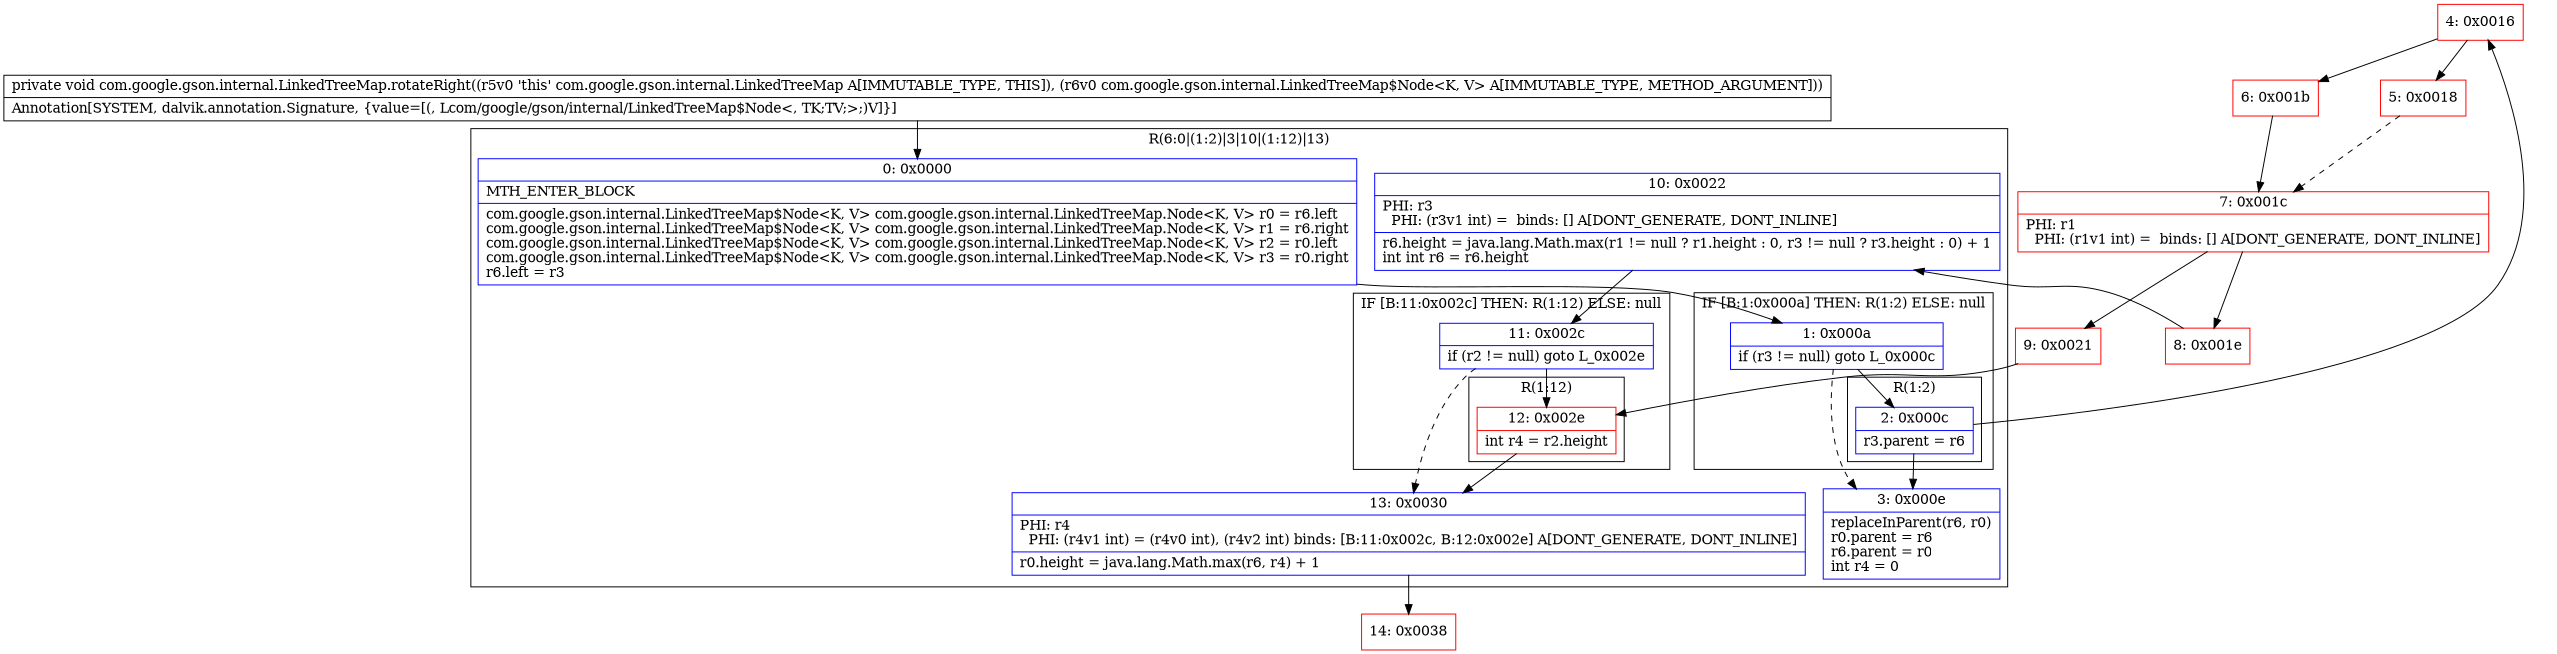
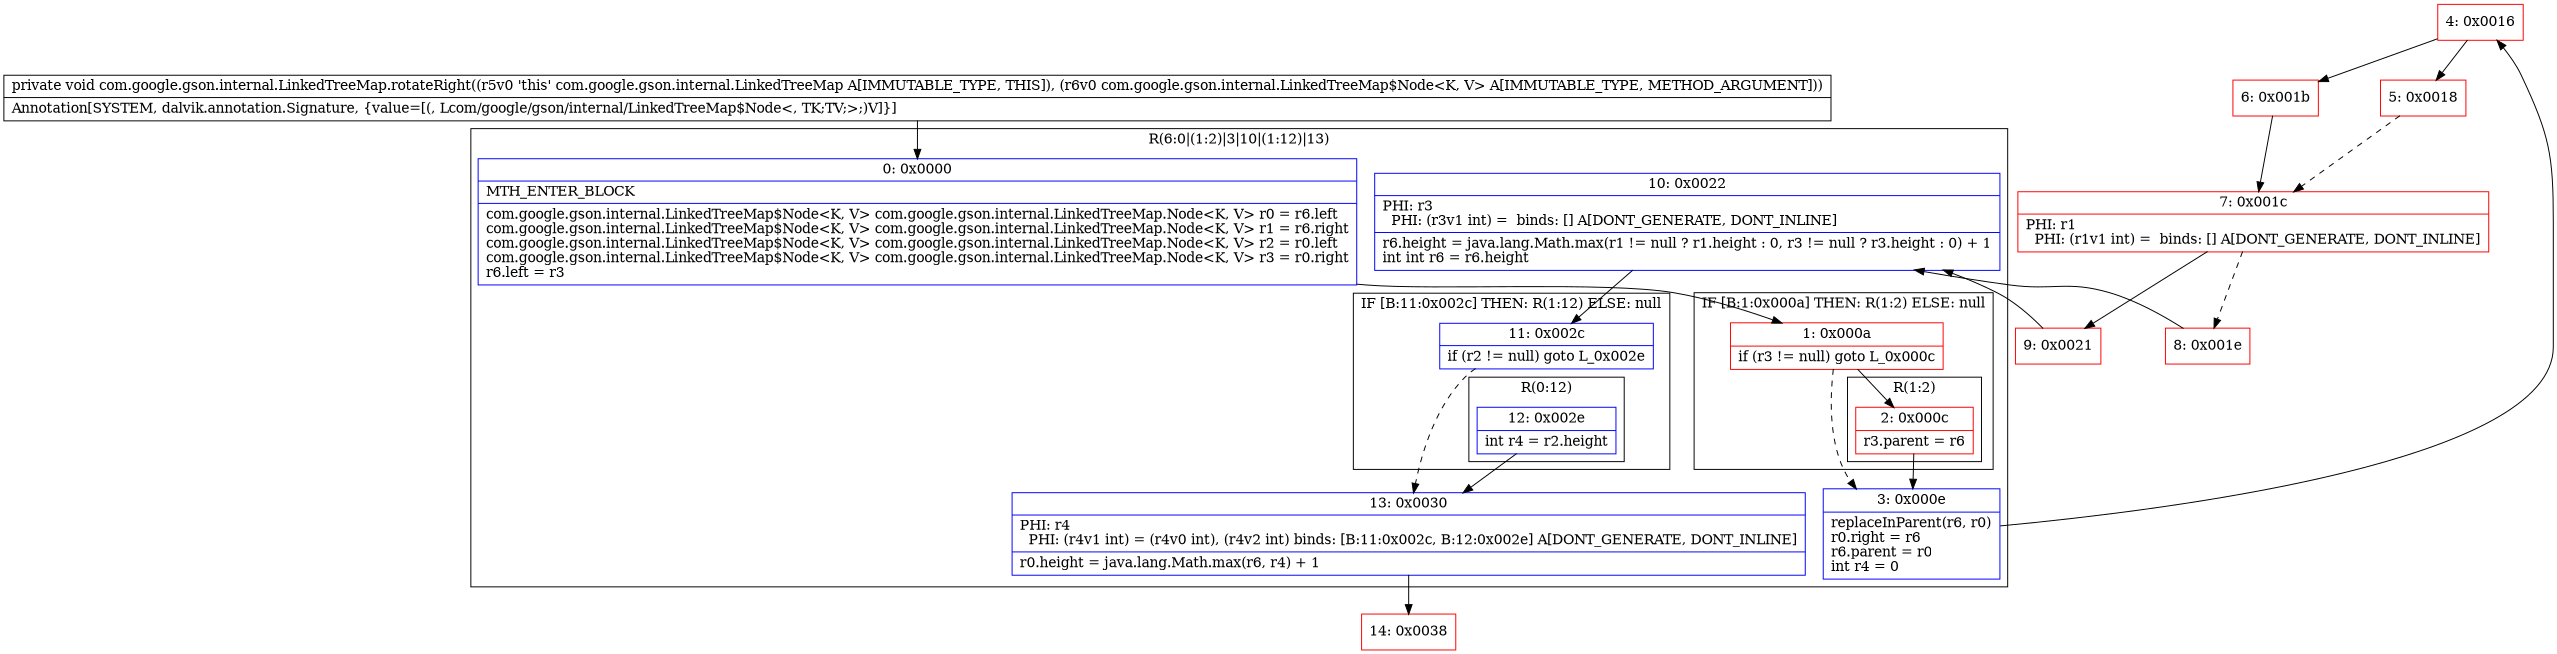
edge "7: 0x001c" -> "8: 0x001e": style solid -> dashed
node "1: 0x000a": color blue -> red
edge "2: 0x000c" -> "4: 0x0016": now "3: 0x000e" -> "4: 0x0016"
edge "9: 0x0021" -> "12: 0x002e": now "9: 0x0021" -> "10: 0x0022"
edge "11: 0x002c" -> "12: 0x002e": removed
cluster "R(1:12)": label "R(1:12)" -> "R(0:12)"
node "12: 0x002e": color red -> blue
node "2: 0x000c": color blue -> red
node "3: 0x000e": text "r0.parent = r6" -> "r0.right = r6"
